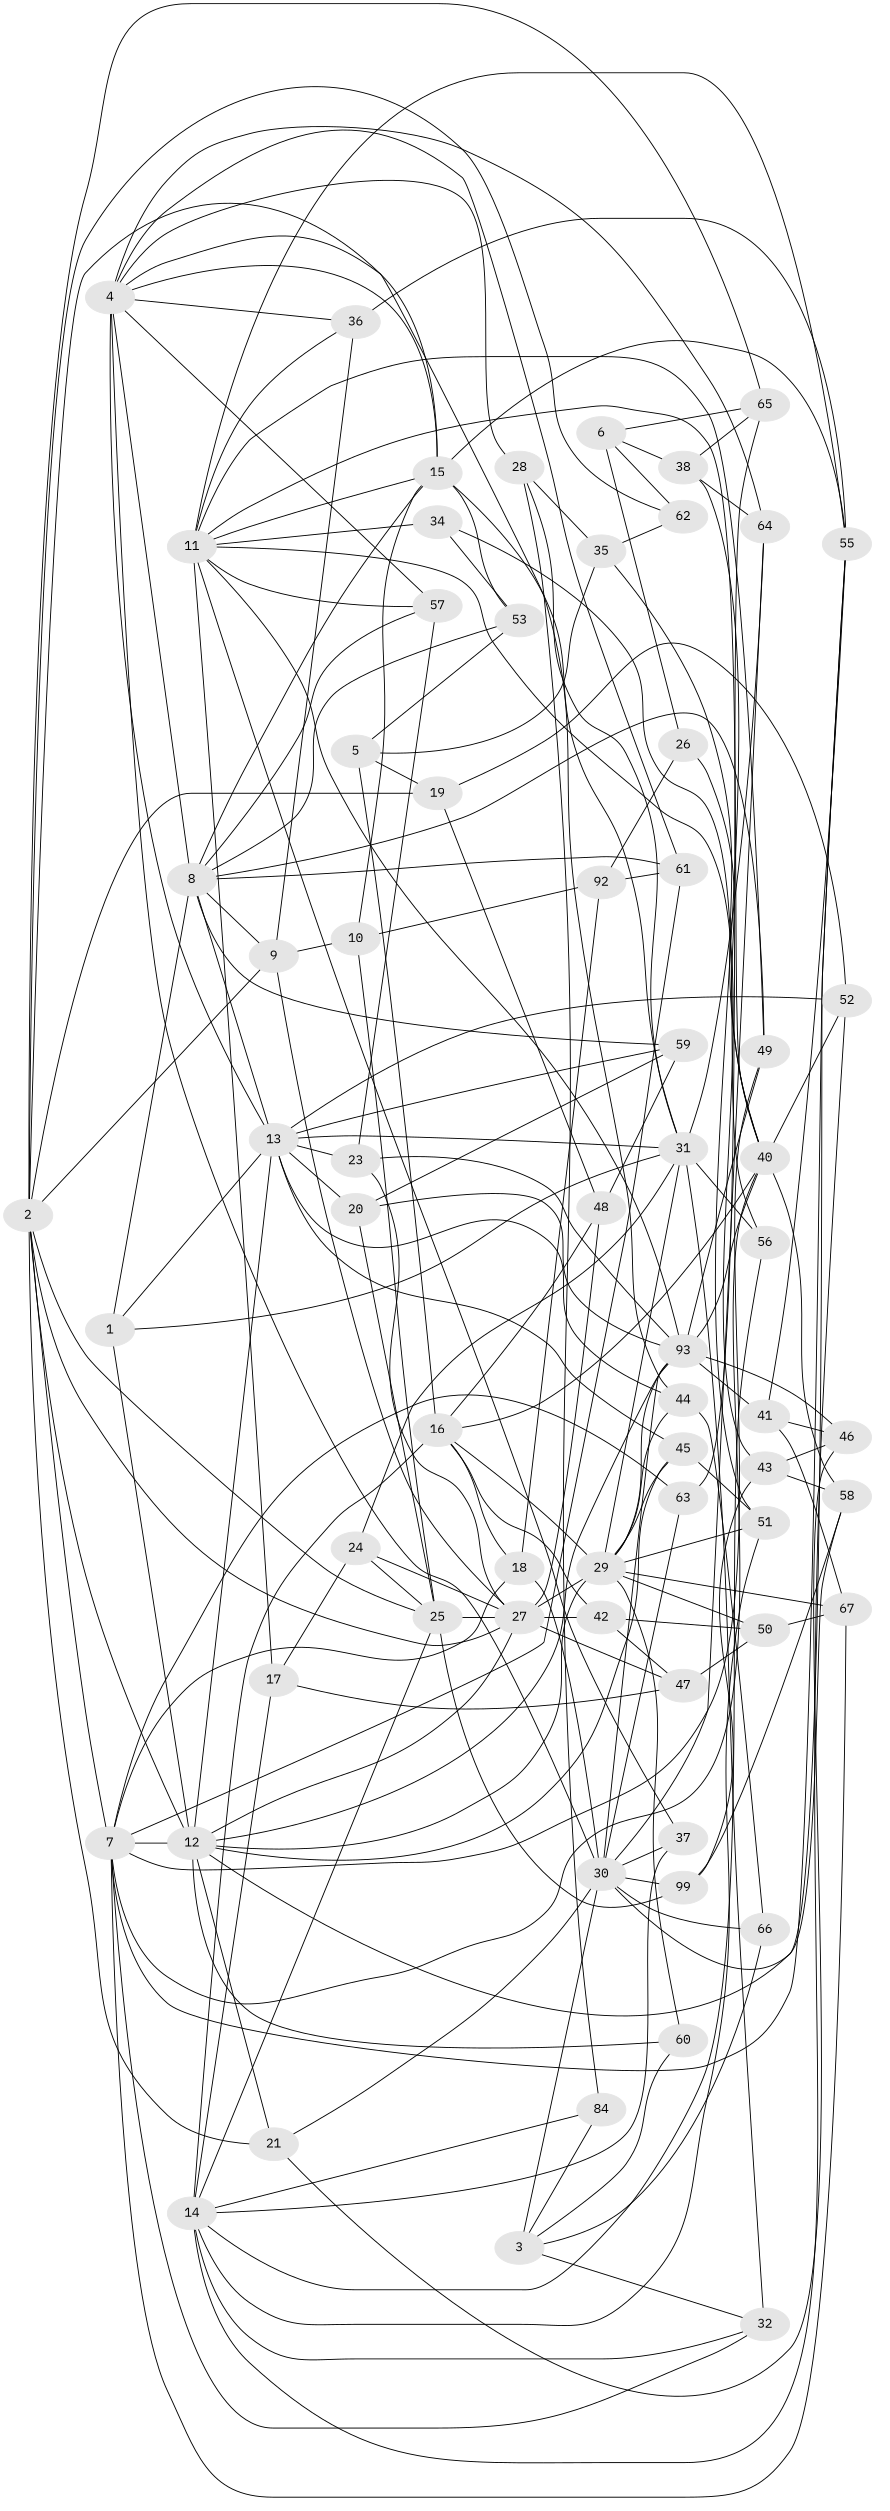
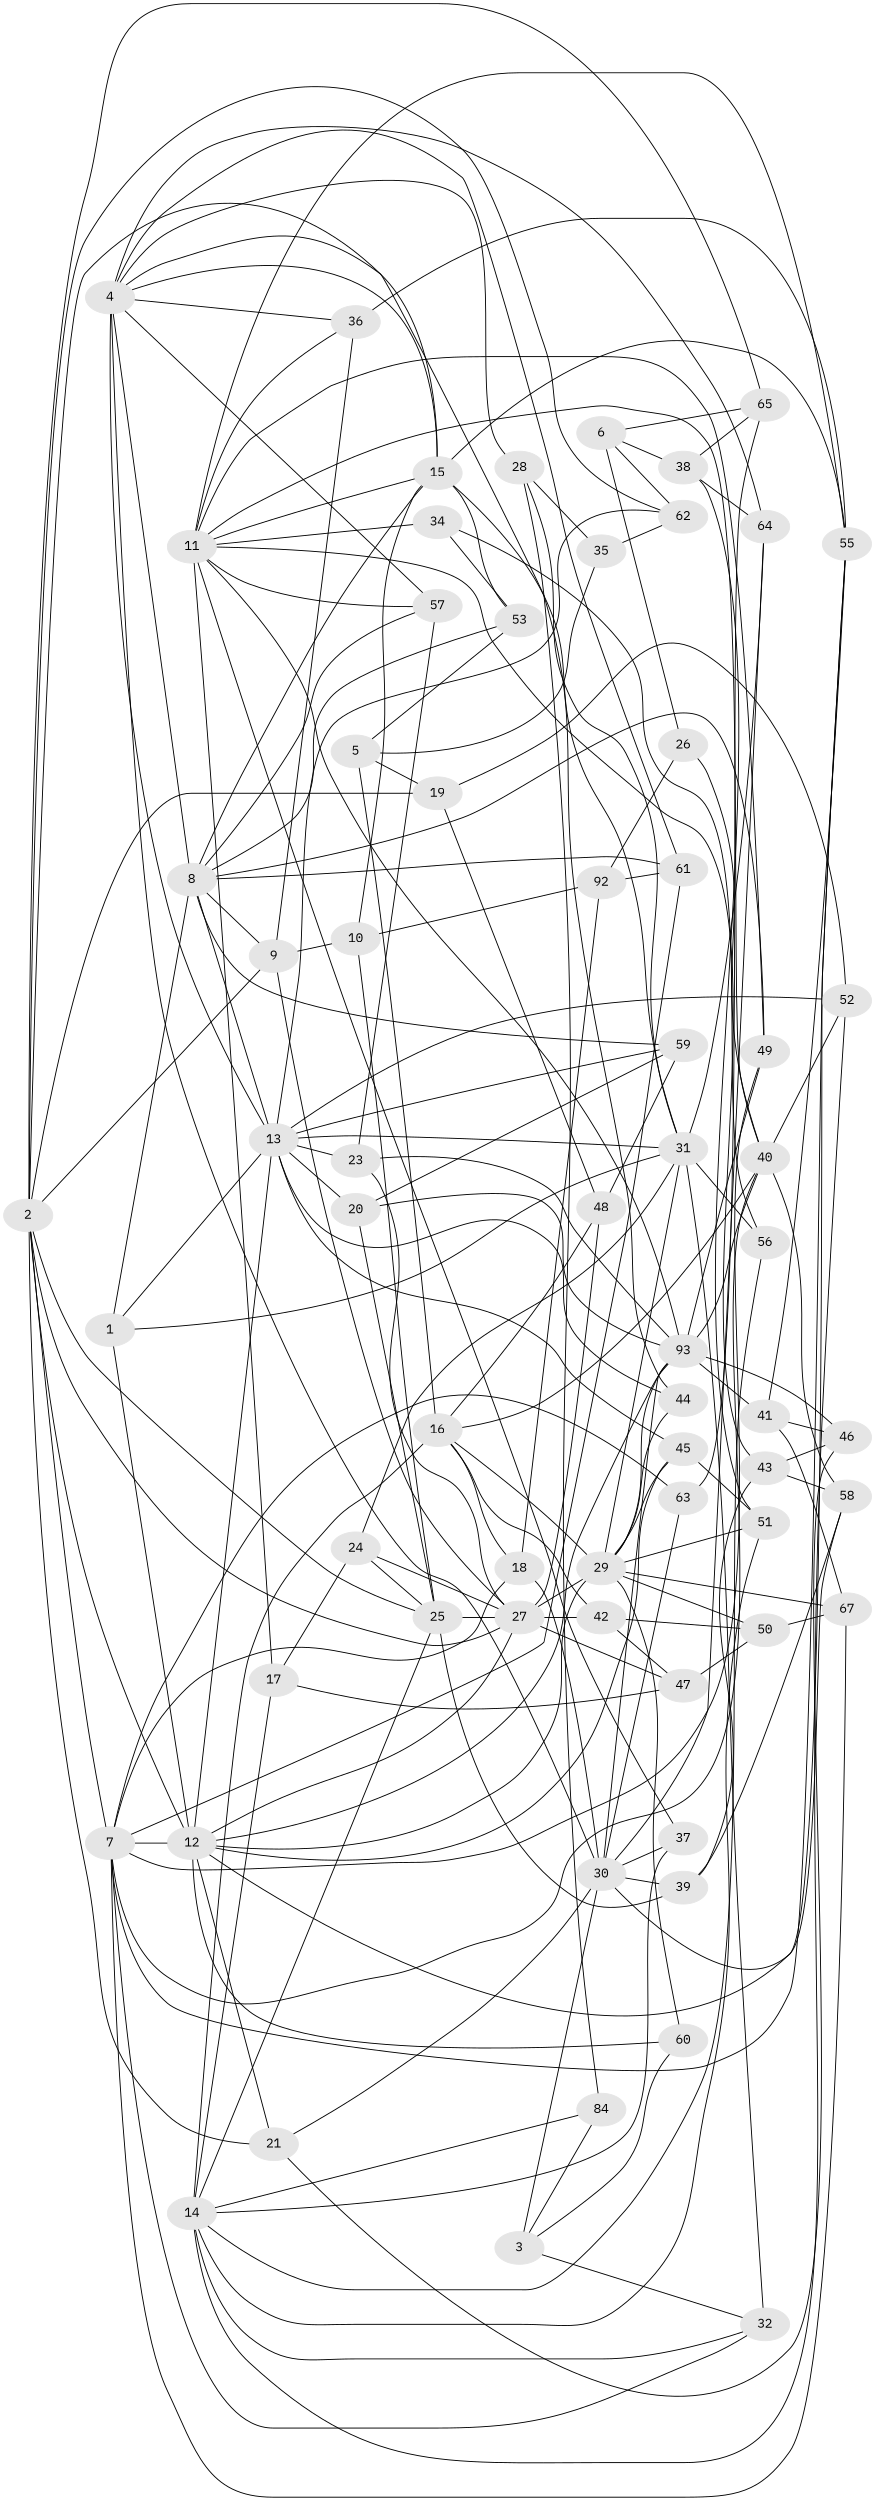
edge "62" -- "13": added
edge "35" -- "40": removed
node "99": label "99" -> "39"
node "66": removed
